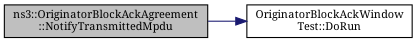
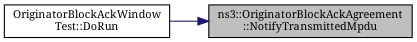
edge "ns3::OriginatorBlockAckAgreement ::NotifyTransmittedMpdu" -> "OriginatorBlockAckWindow Test::DoRun": reversed
